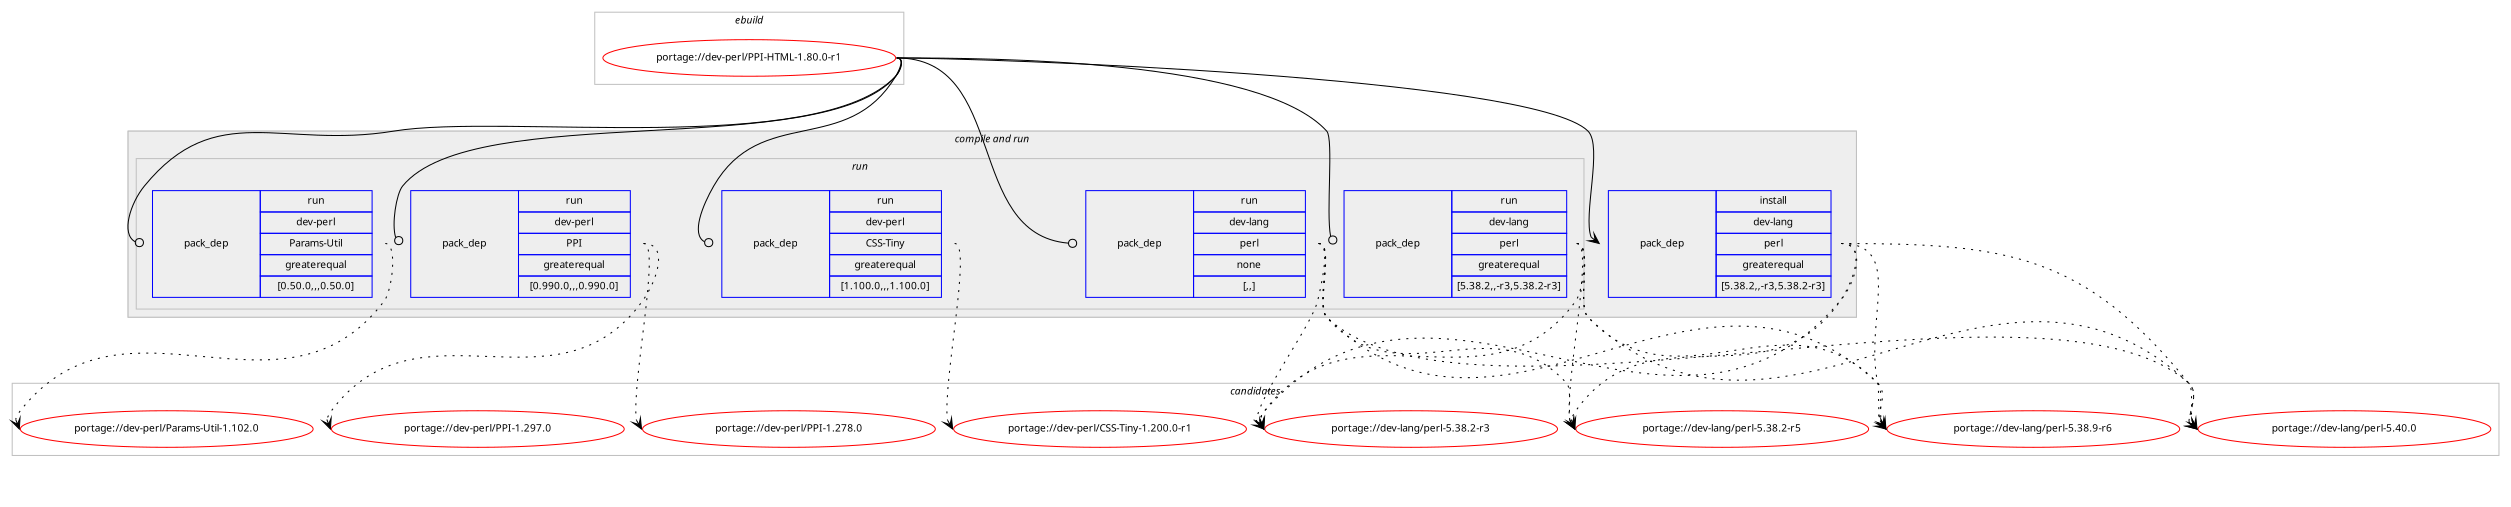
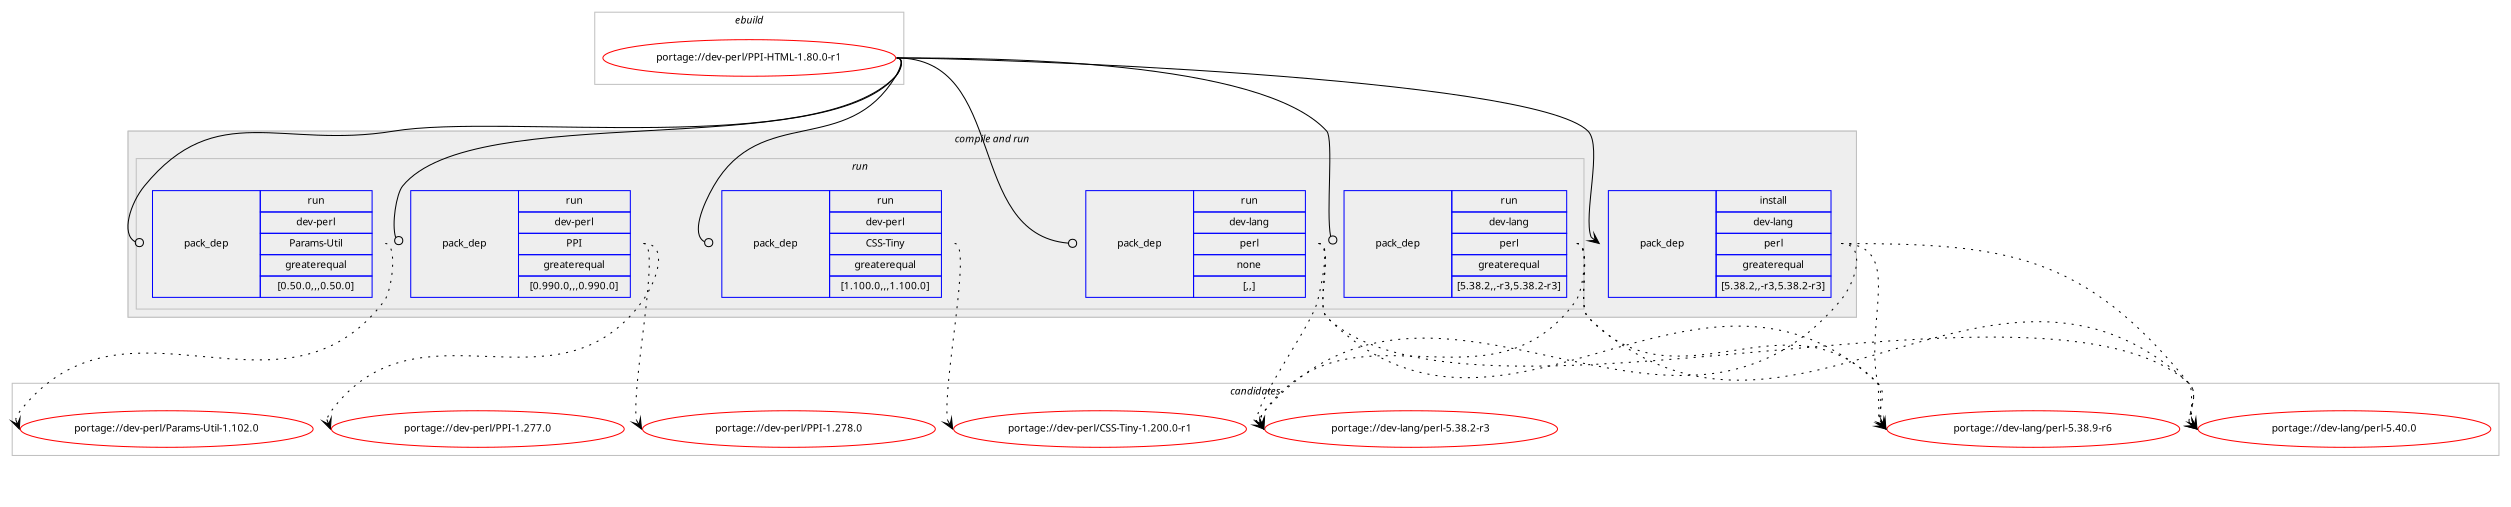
node "portage://dev-perl/PPI-1.297.0": label "portage://dev-perl/PPI-1.297.0" -> "portage://dev-perl/PPI-1.277.0"
node "portage://dev-lang/perl-5.38.2-r5": removed
